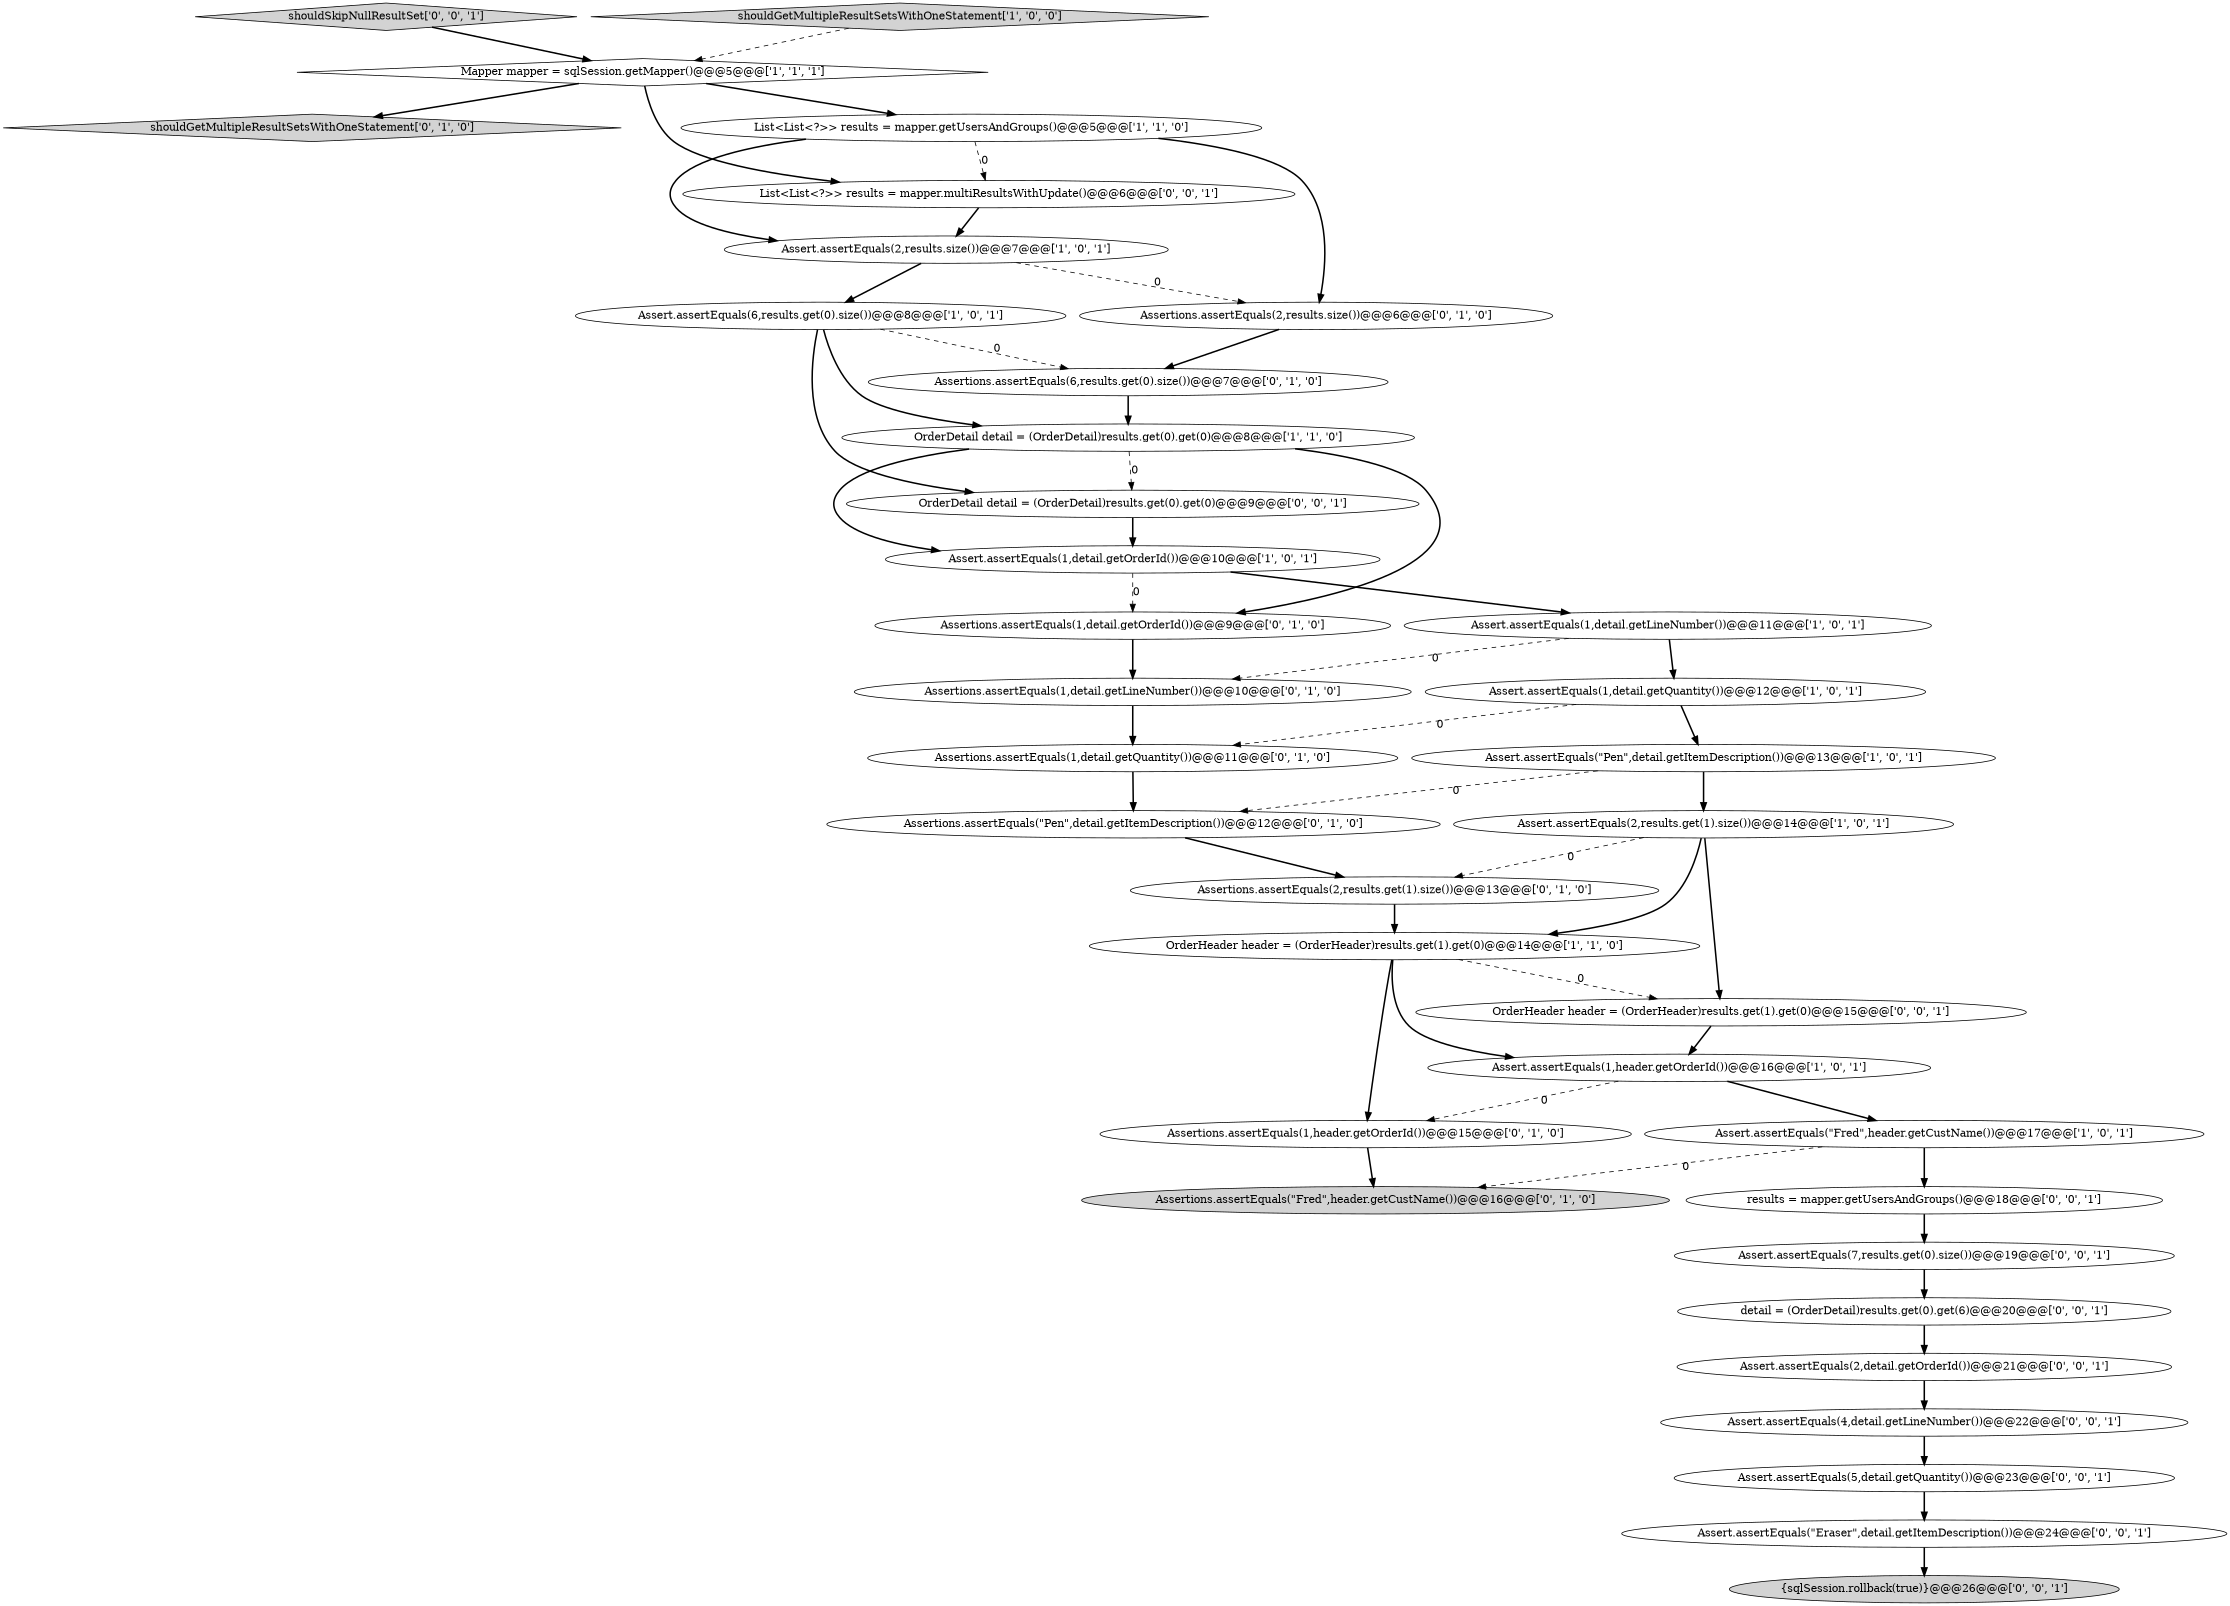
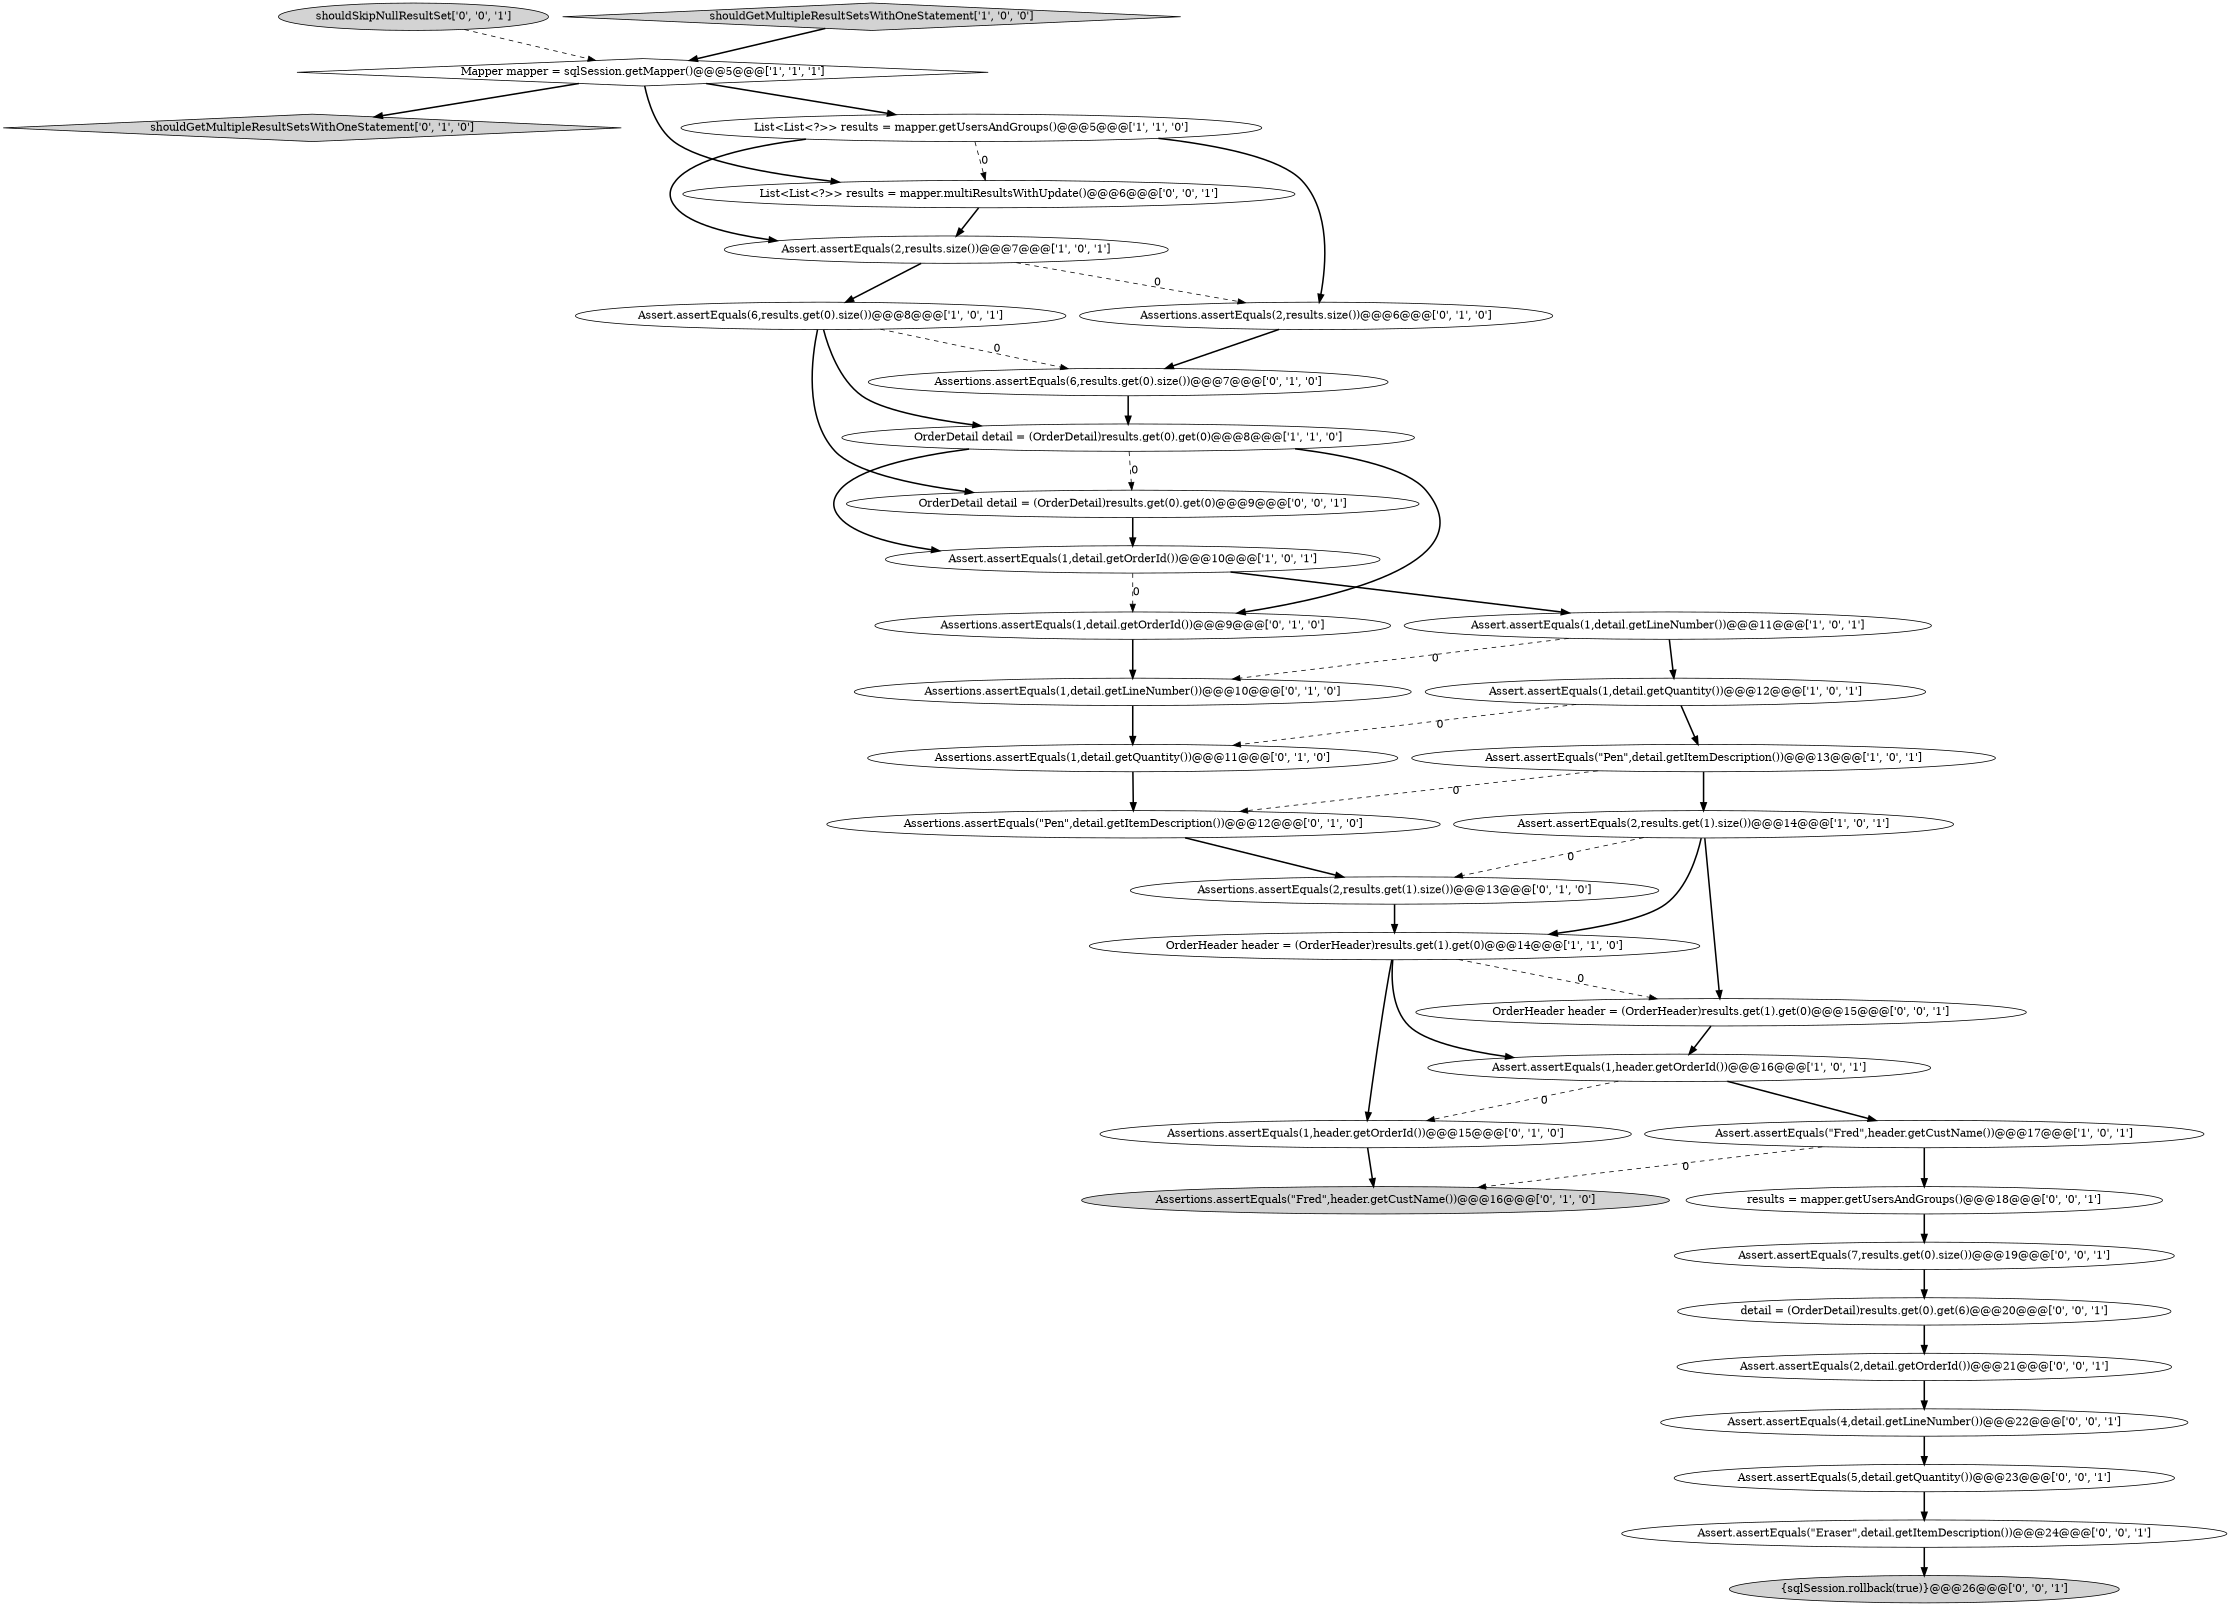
node "shouldSkipNullResultSet['0', '0', '1']": shape diamond -> ellipse
edge "shouldSkipNullResultSet['0', '0', '1']" -> "Mapper mapper = sqlSession.getMapper()@@@5@@@['1', '1', '1']": style bold -> dashed
edge "shouldGetMultipleResultSetsWithOneStatement['1', '0', '0']" -> "Mapper mapper = sqlSession.getMapper()@@@5@@@['1', '1', '1']": style dashed -> bold
